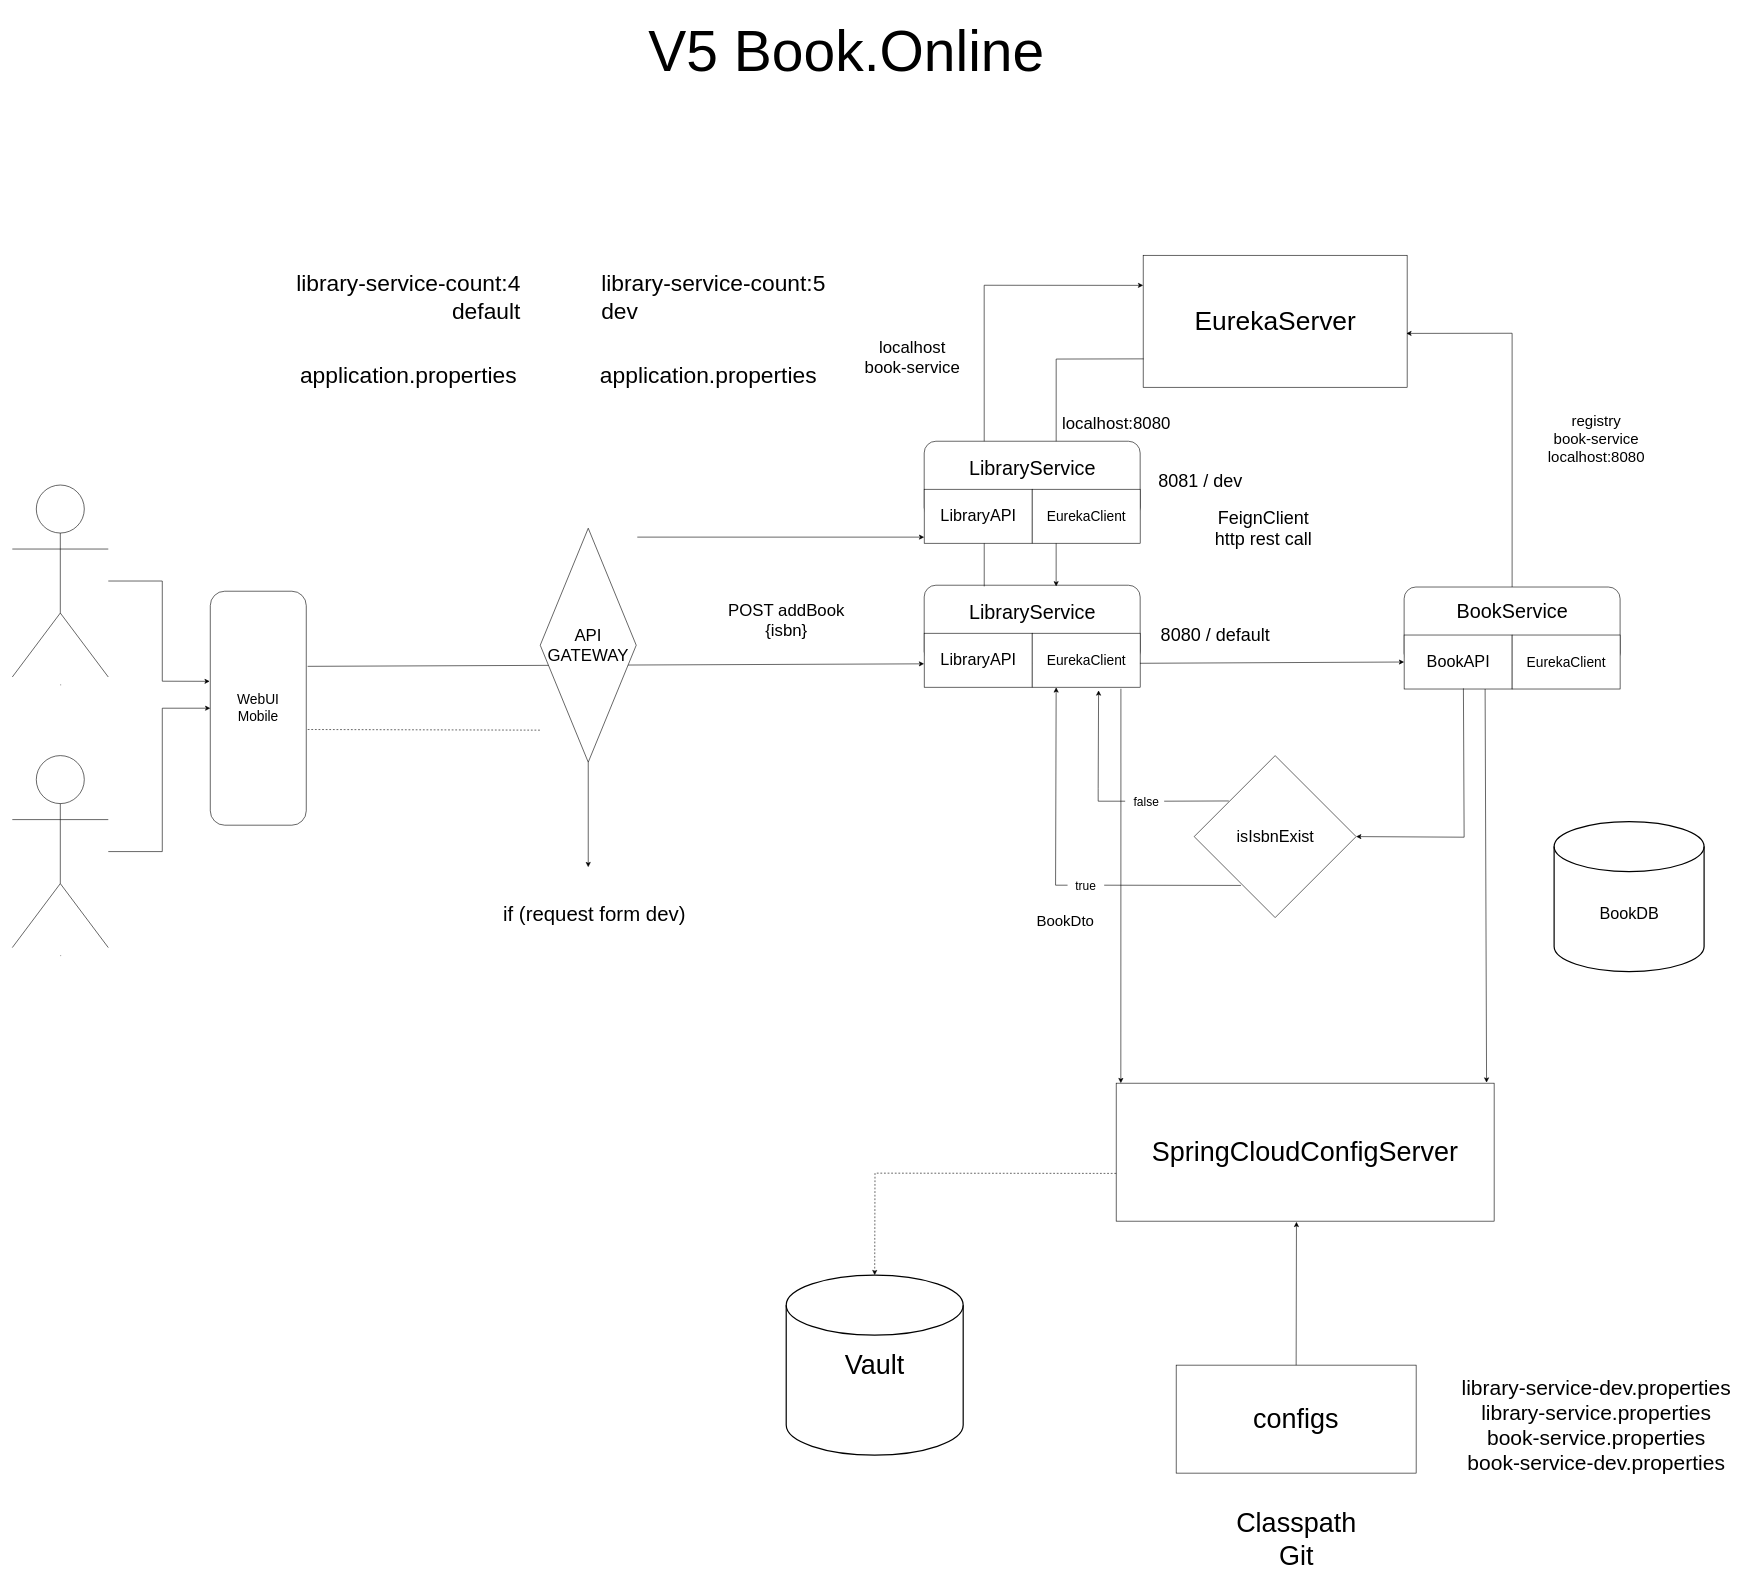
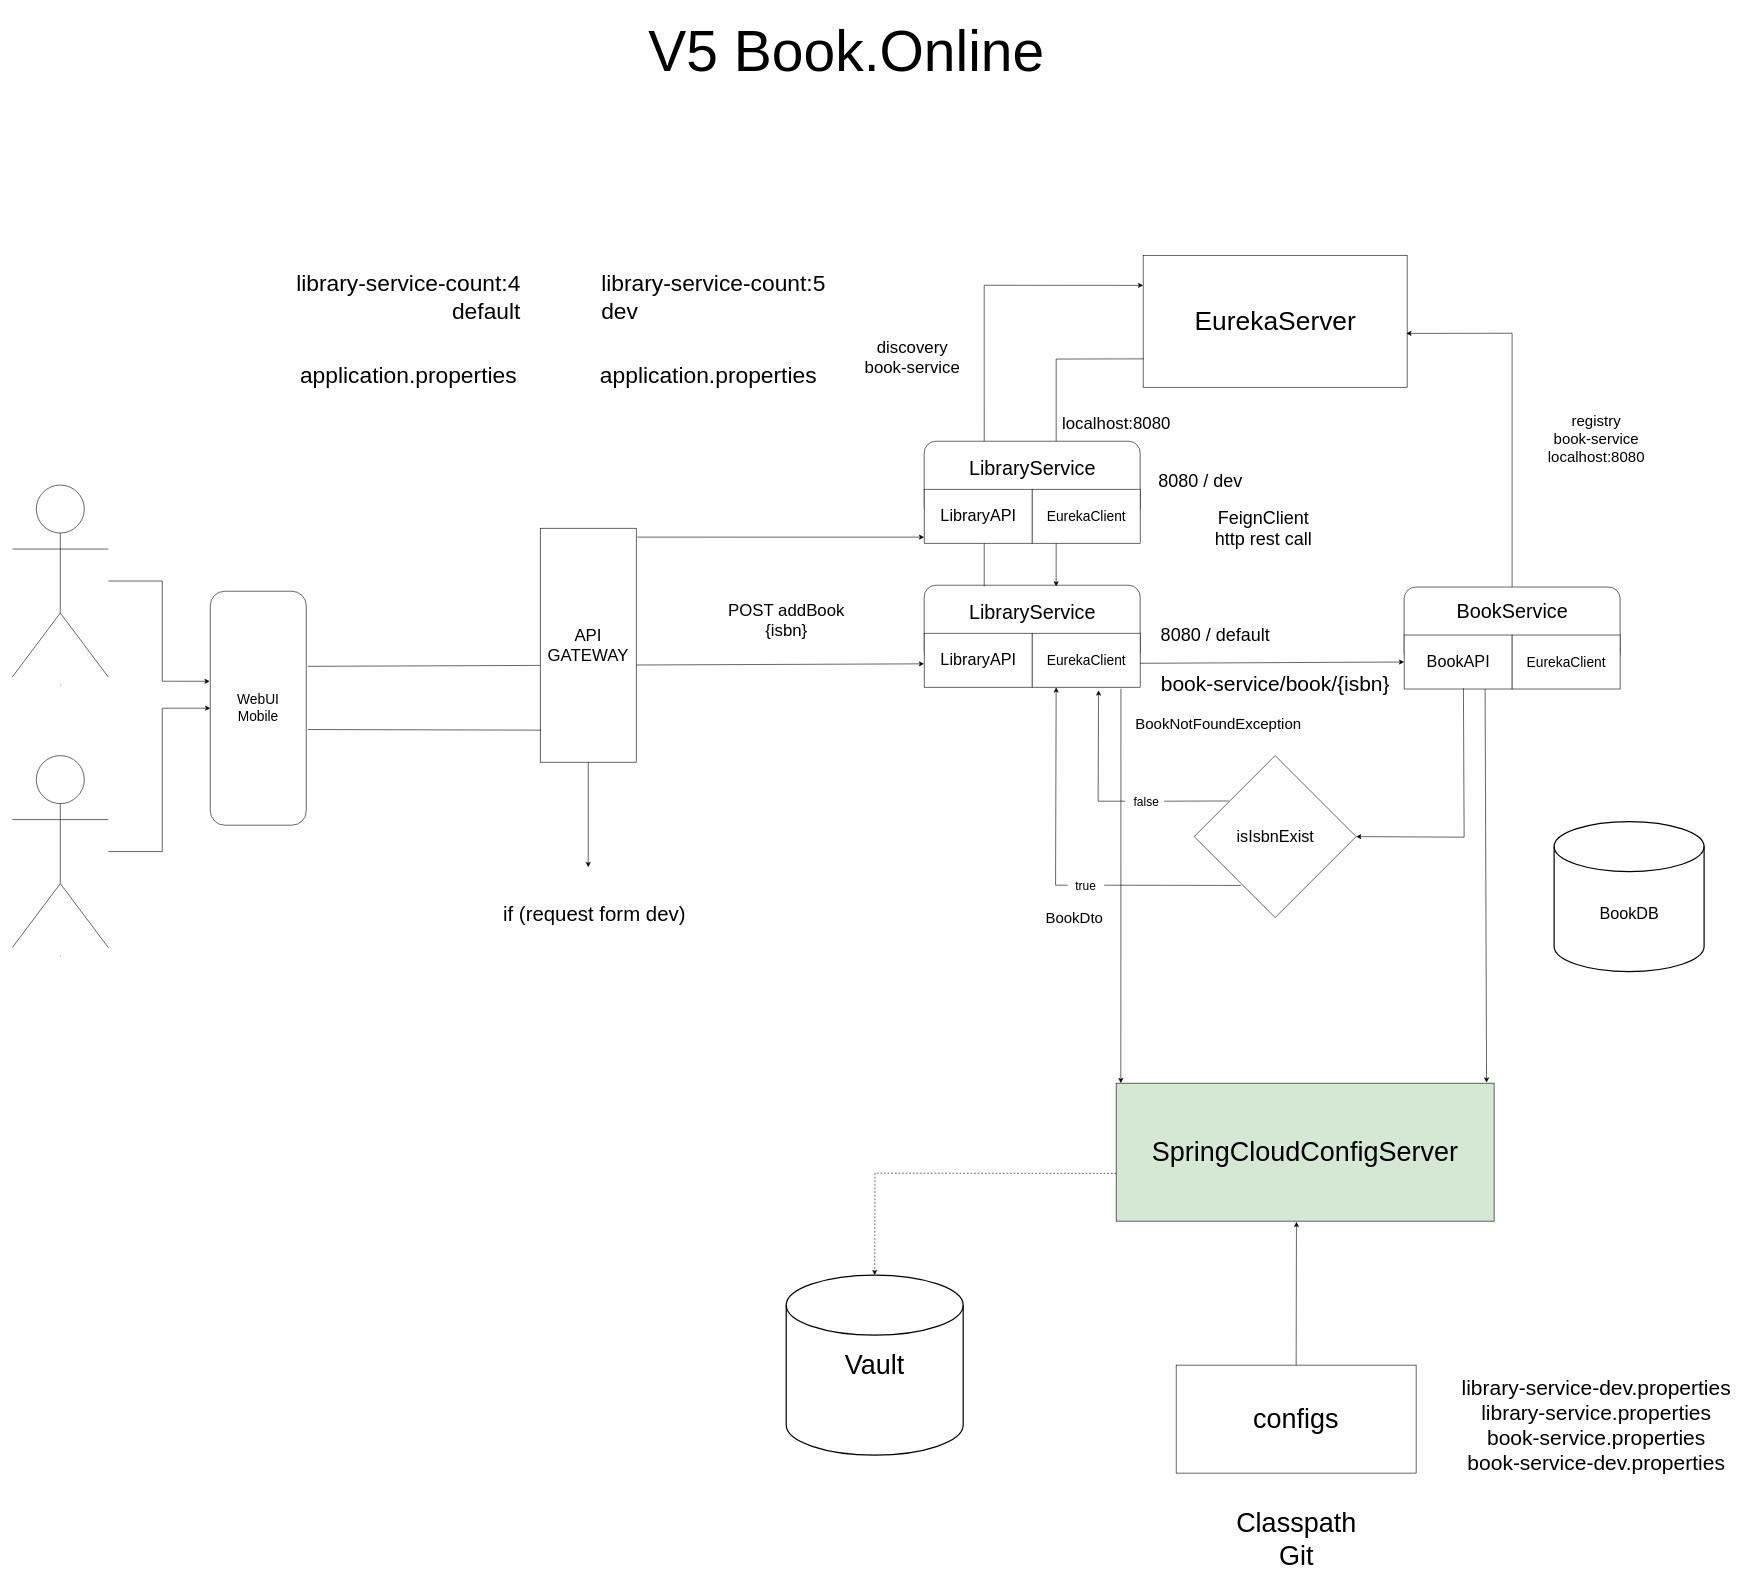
node "localhost book-service": label "localhost book-service" -> "discovery book-service"
node "8081 / dev": label "8081 / dev" -> "8080 / dev"
node "API GATEWAY": shape diamond -> rectangle
node "book-service/book/{isbn}": added
node "BookNotFoundException": added
edge "API GATEWAY" -- "WebUI Mobile": style dashed -> solid
node "BookDto": moved (1065, 920) -> (1074, 917)
node "SpringCloudConfigServer": fillcolor #ffffff -> #d5e8d4
